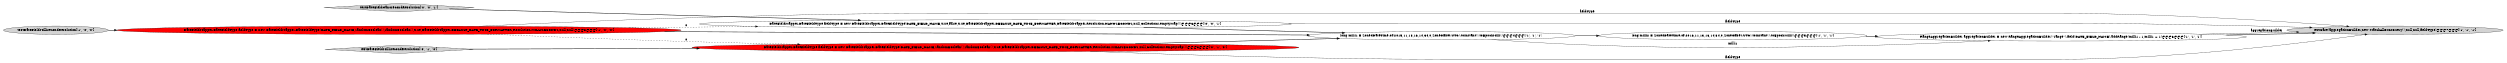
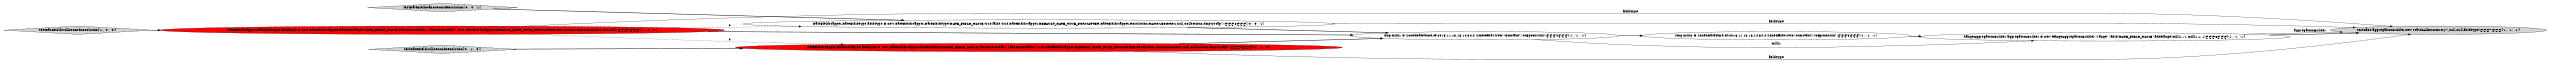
node "testDateFieldMillisecondResolution['1', '0', '0']": shape ellipse -> diamond
